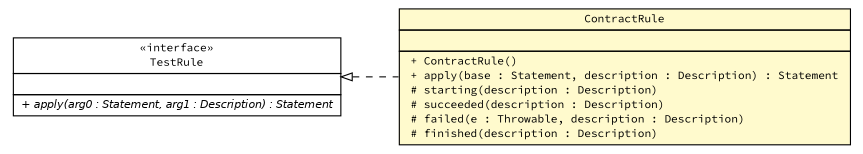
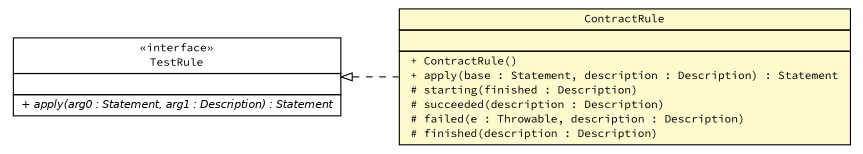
node "ContractRule": text "# starting(description : Description)" -> "# starting(finished : Description)"
